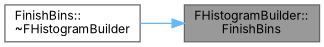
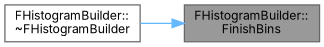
node "FinishBins:: ~FHistogramBuilder": label "FinishBins:: ~FHistogramBuilder" -> "FHistogramBuilder:: ~FHistogramBuilder"
